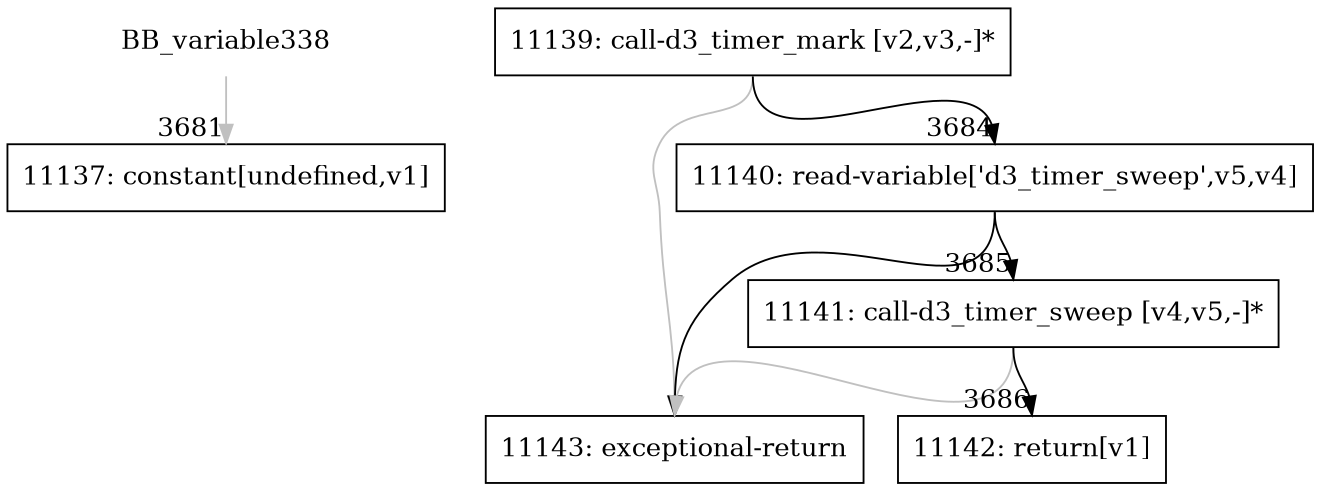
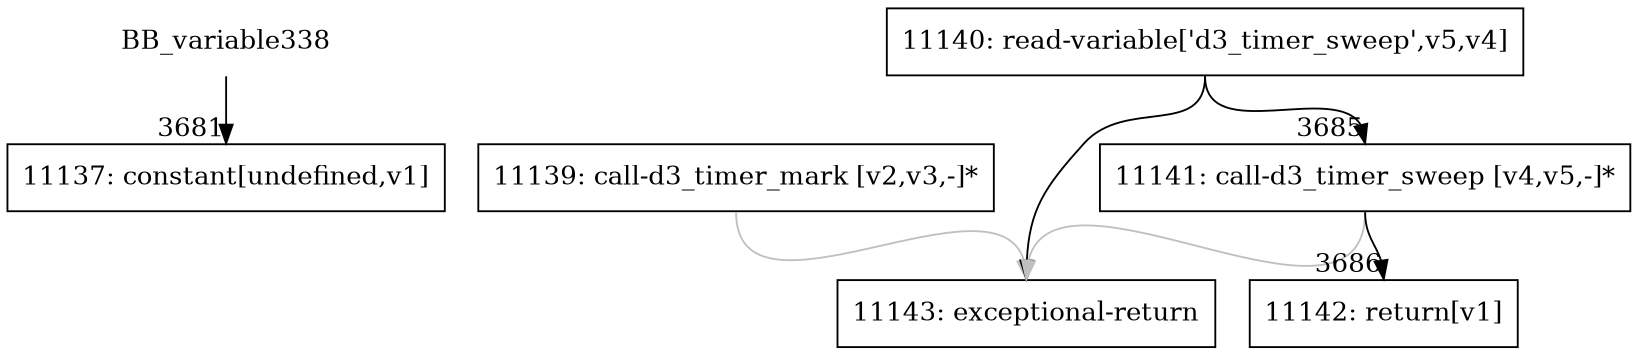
edge "BB_variable338" -> "11137: constant[undefined,v1]": color gray -> black
edge "11139: call-d3_timer_mark [v2,v3,-]*" -> "11140: read-variable['d3_timer_sweep',v5,v4]": removed
